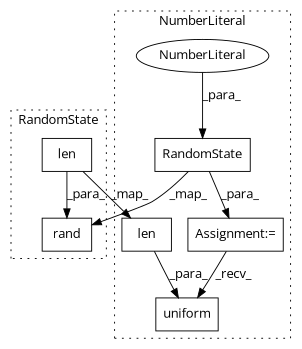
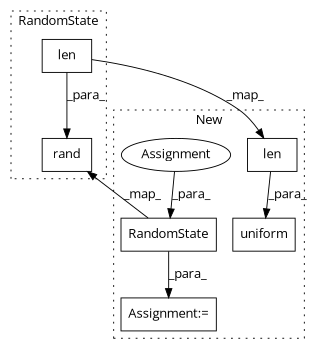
cluster "NumberLiteral": label "NumberLiteral" -> "New"
node "NumberLiteral": label "NumberLiteral" -> "Assignment"
edge "Assignment:=" -> "uniform": removed, label "_recv_"
